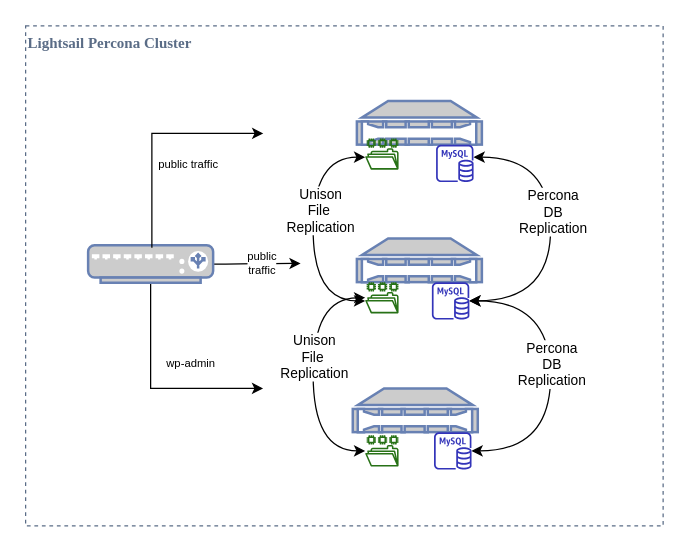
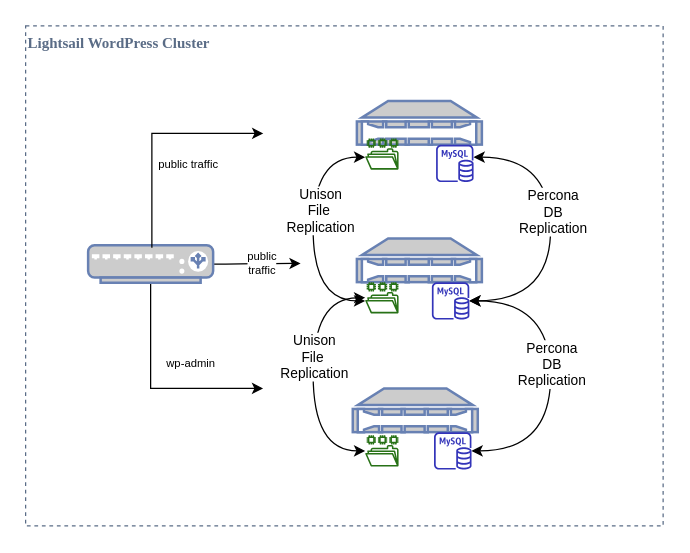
node "Lightsail Percona Cluster": label "Lightsail Percona Cluster" -> "Lightsail WordPress Cluster"
